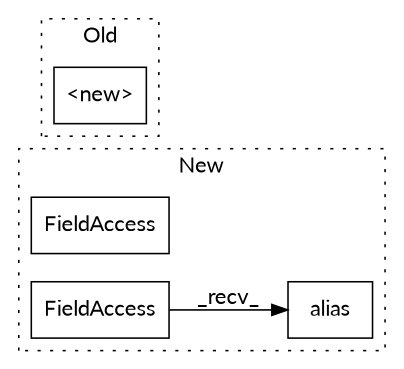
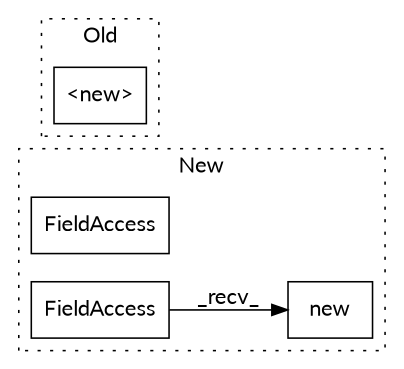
node "alias": label "alias" -> "new"
